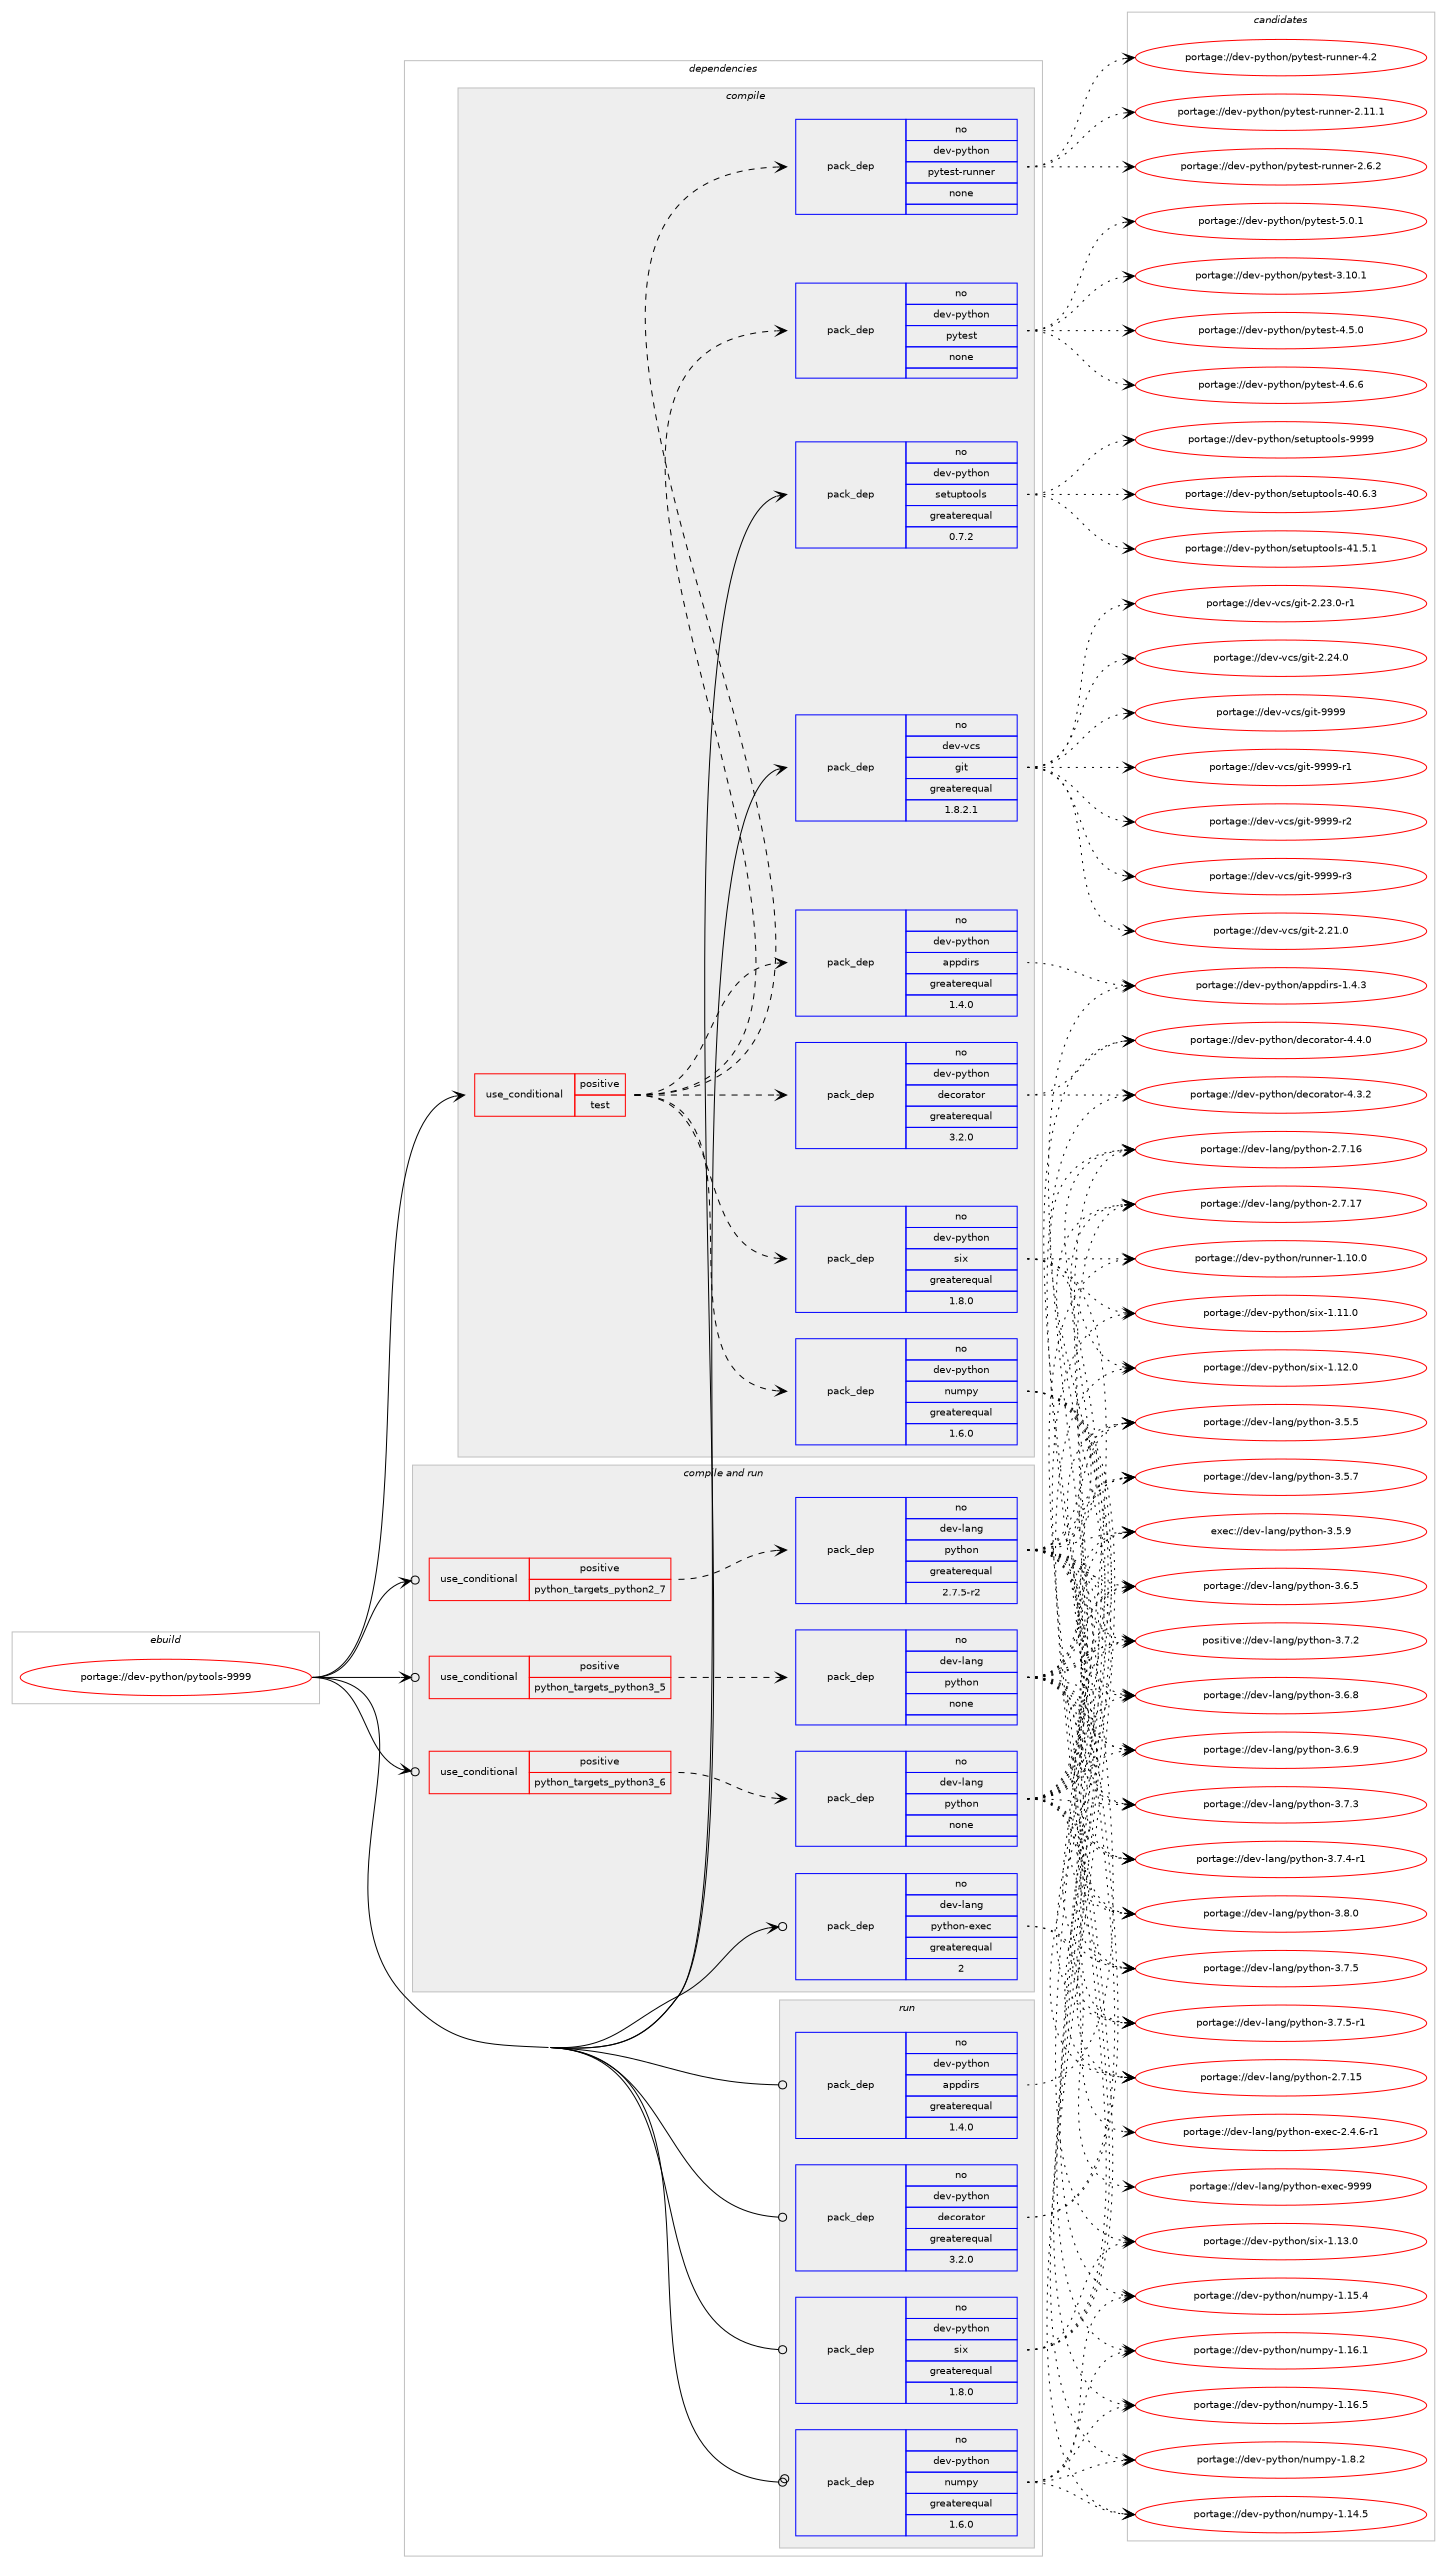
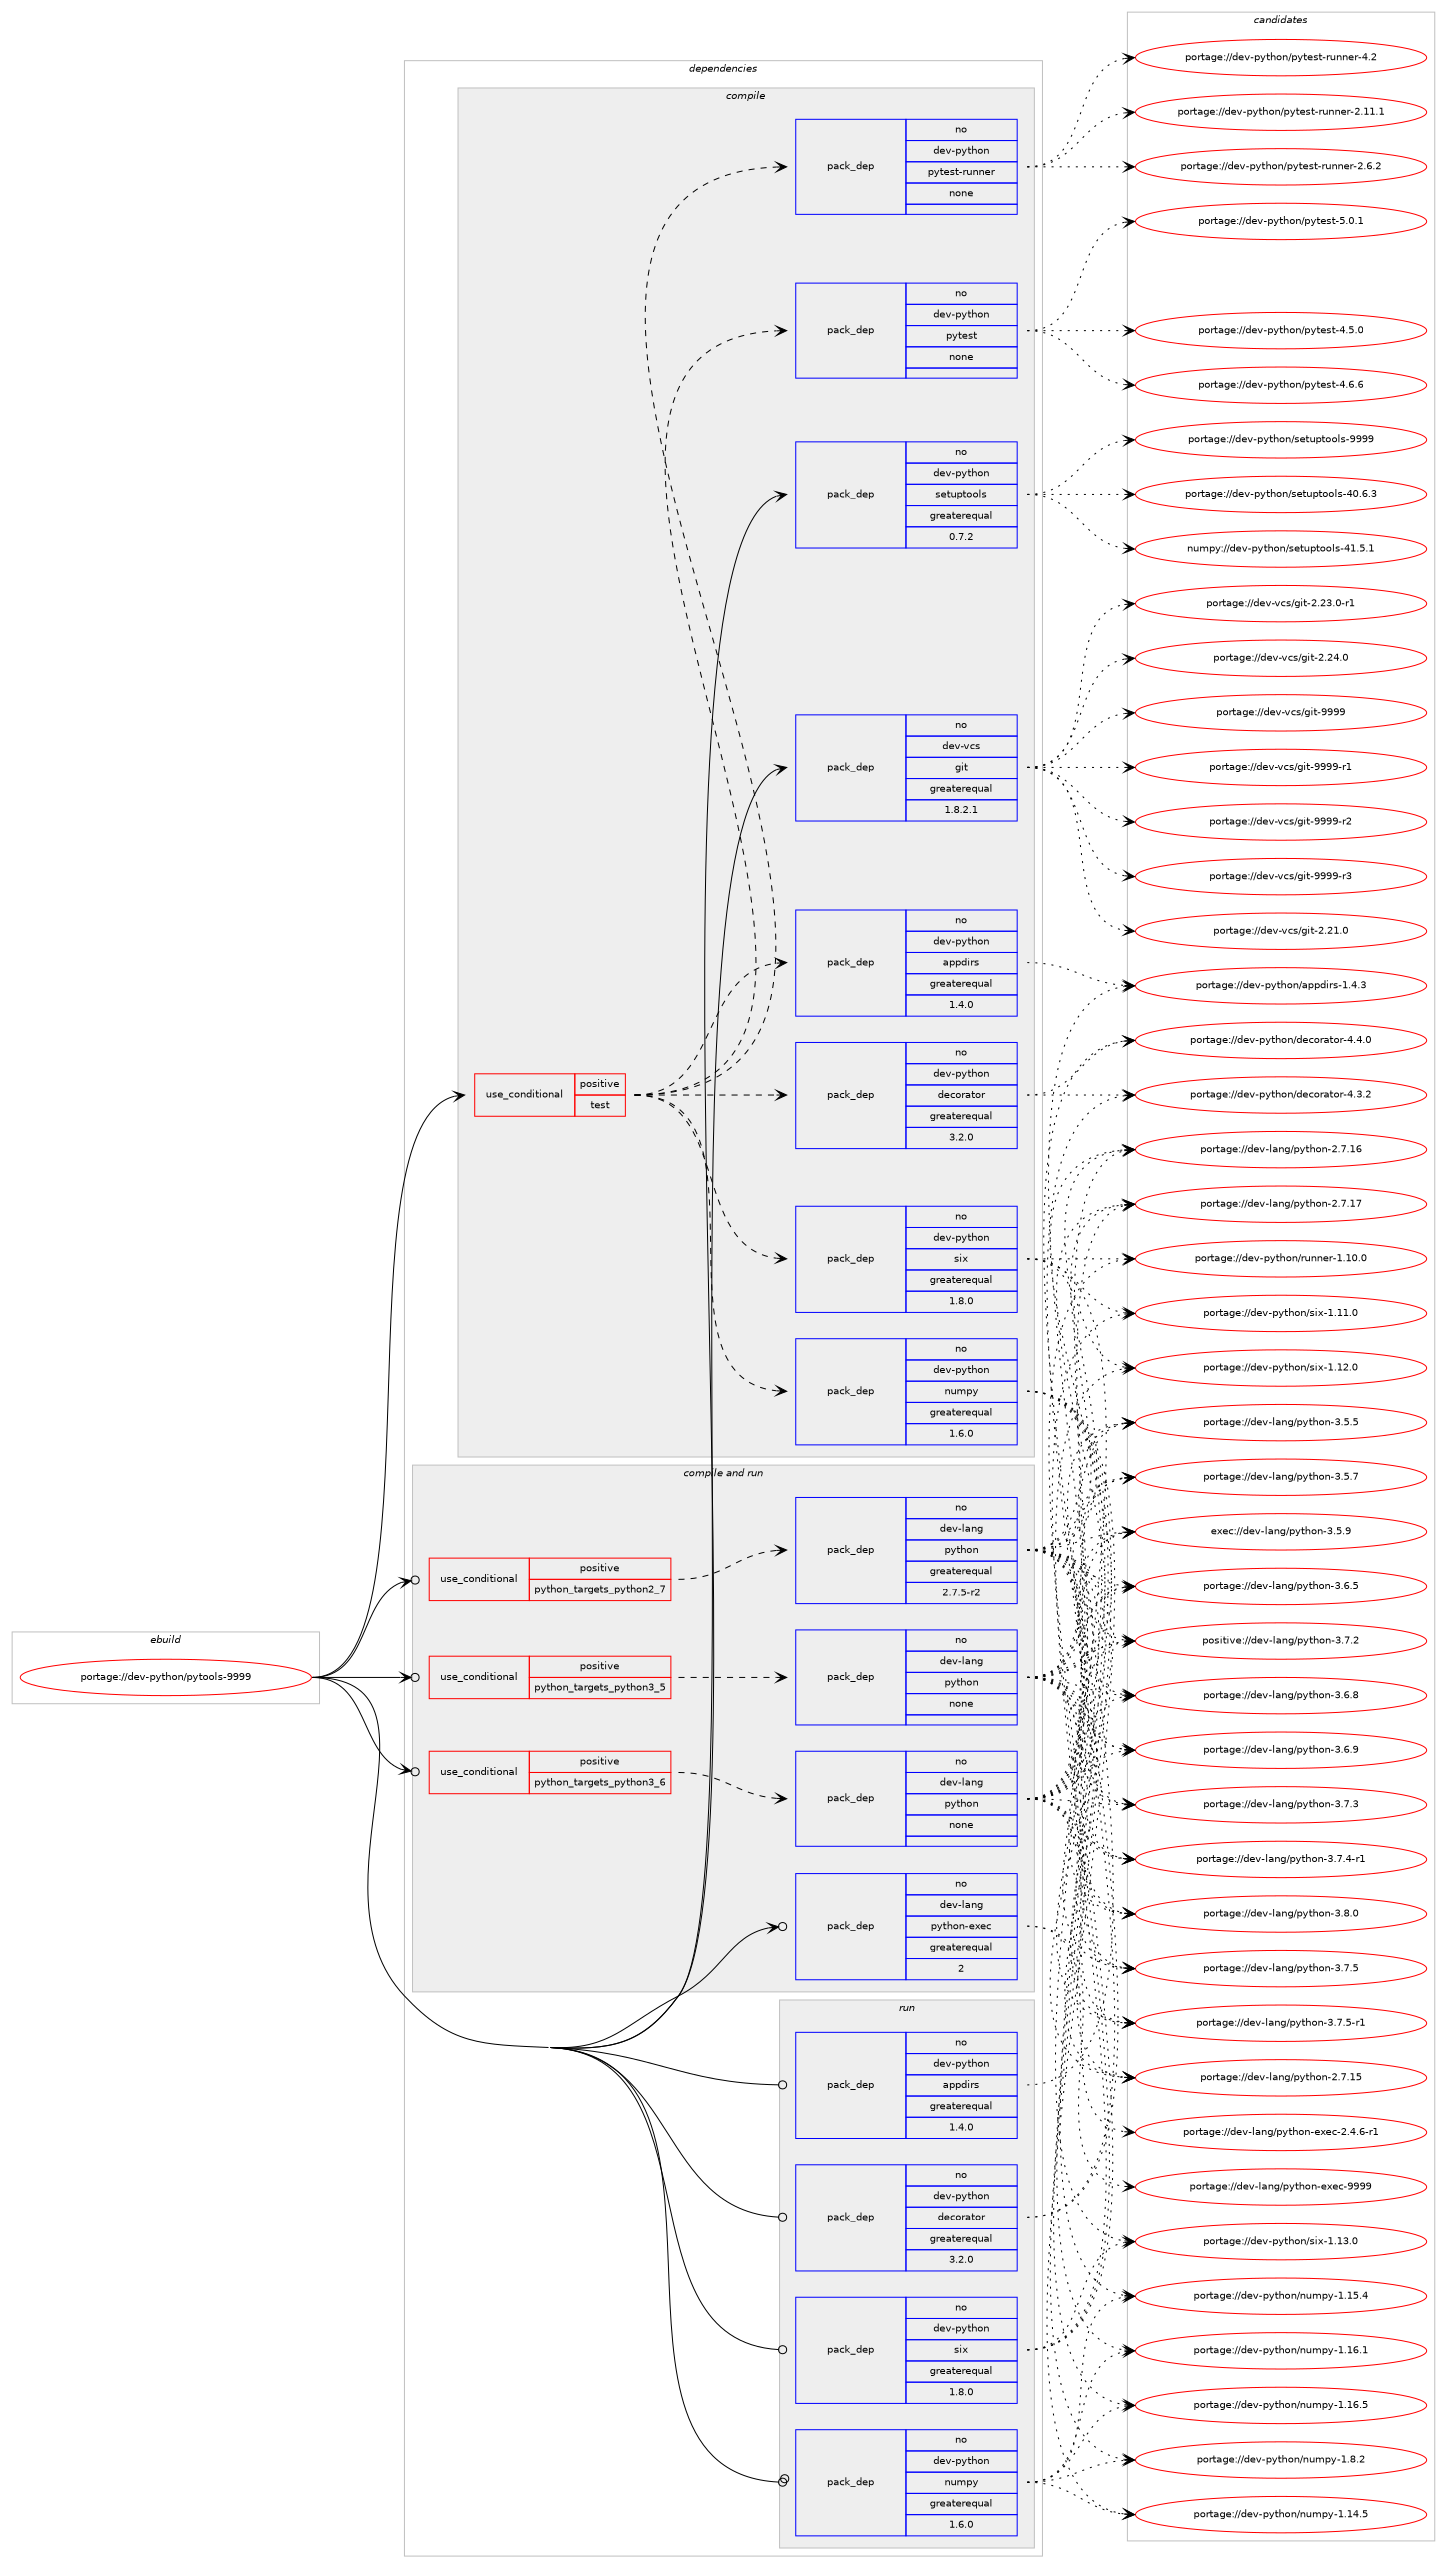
node "portage://dev-python/pytest-3.10.1": removed
node "portage://dev-python/setuptools-41.5.1": label "portage://dev-python/setuptools-41.5.1" -> "numpy://dev-python/setuptools-41.5.1"
